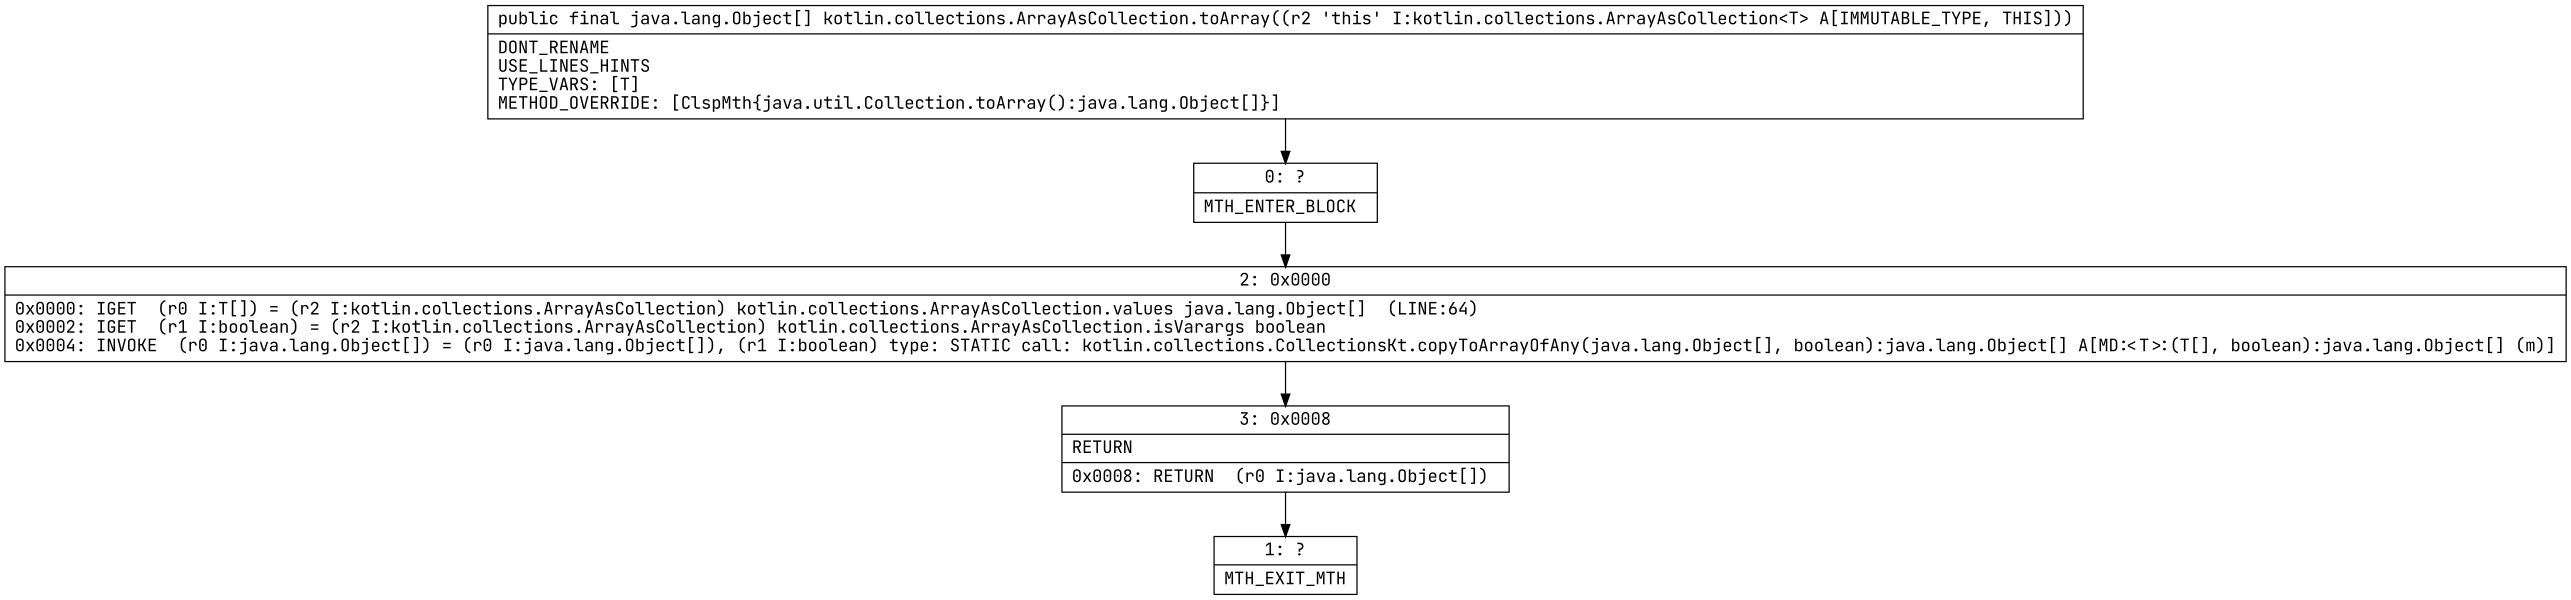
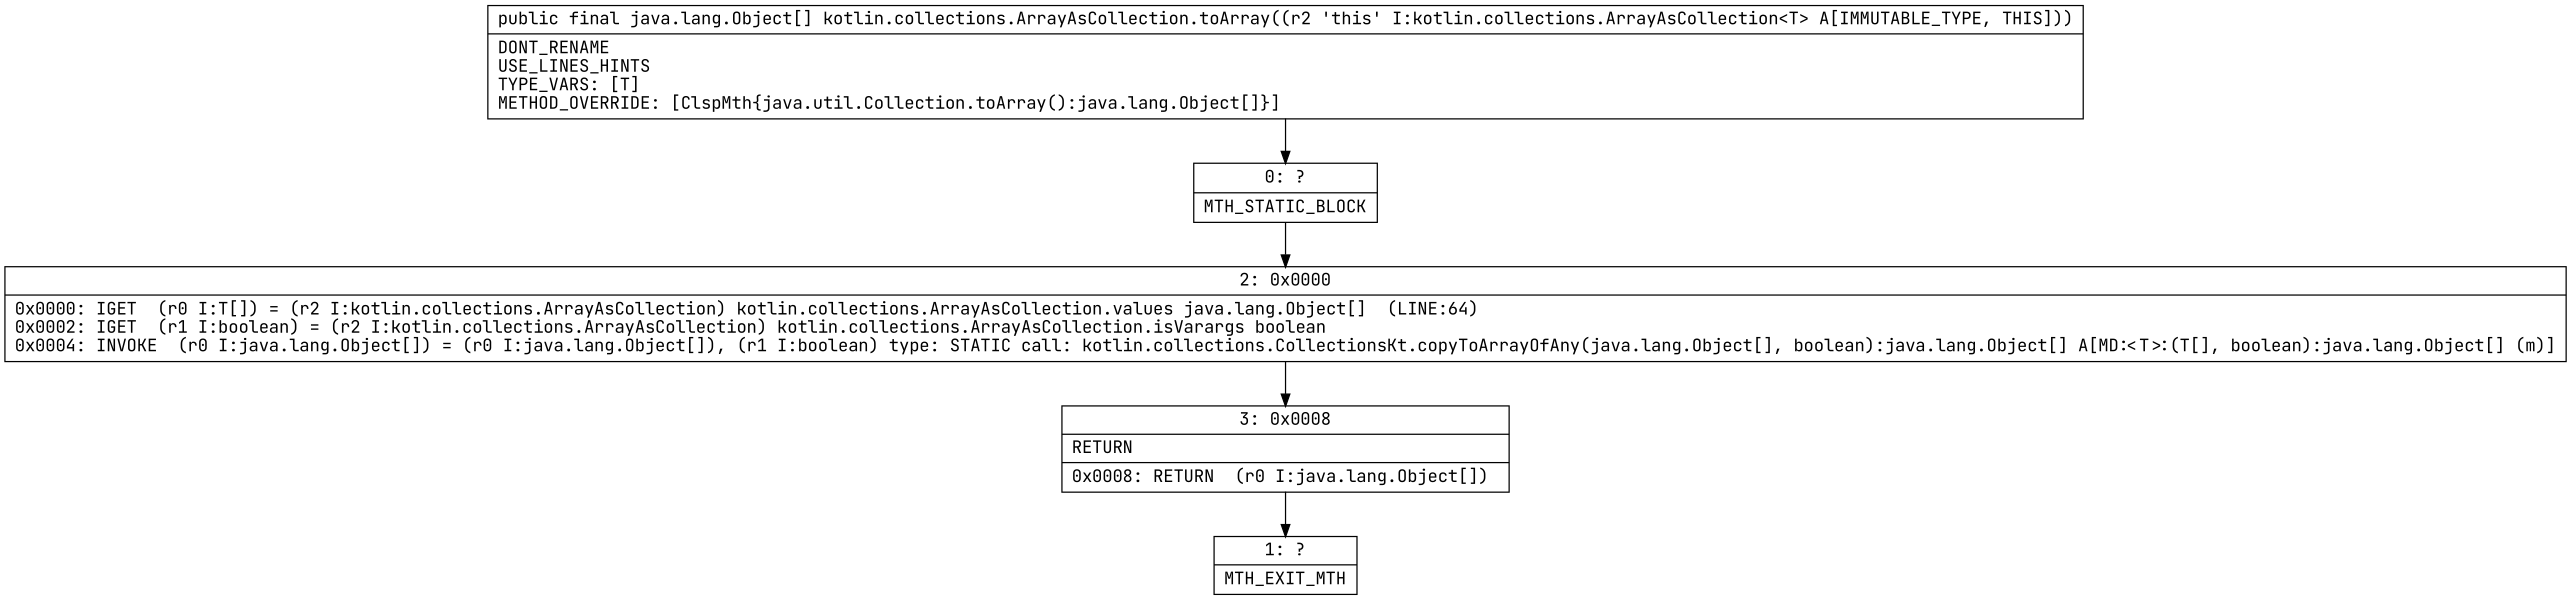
node "0: ?": text "MTH_ENTER_BLOCK" -> "MTH_STATIC_BLOCK"
